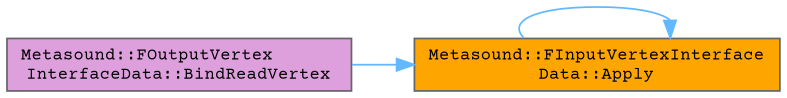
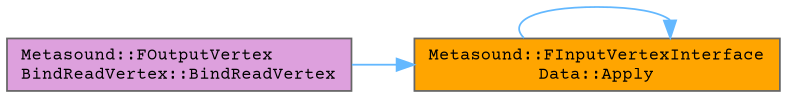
node "Metasound::FOutputVertex InterfaceData::BindReadVertex": label "Metasound::FOutputVertex InterfaceData::BindReadVertex" -> "Metasound::FOutputVertex BindReadVertex::BindReadVertex"
